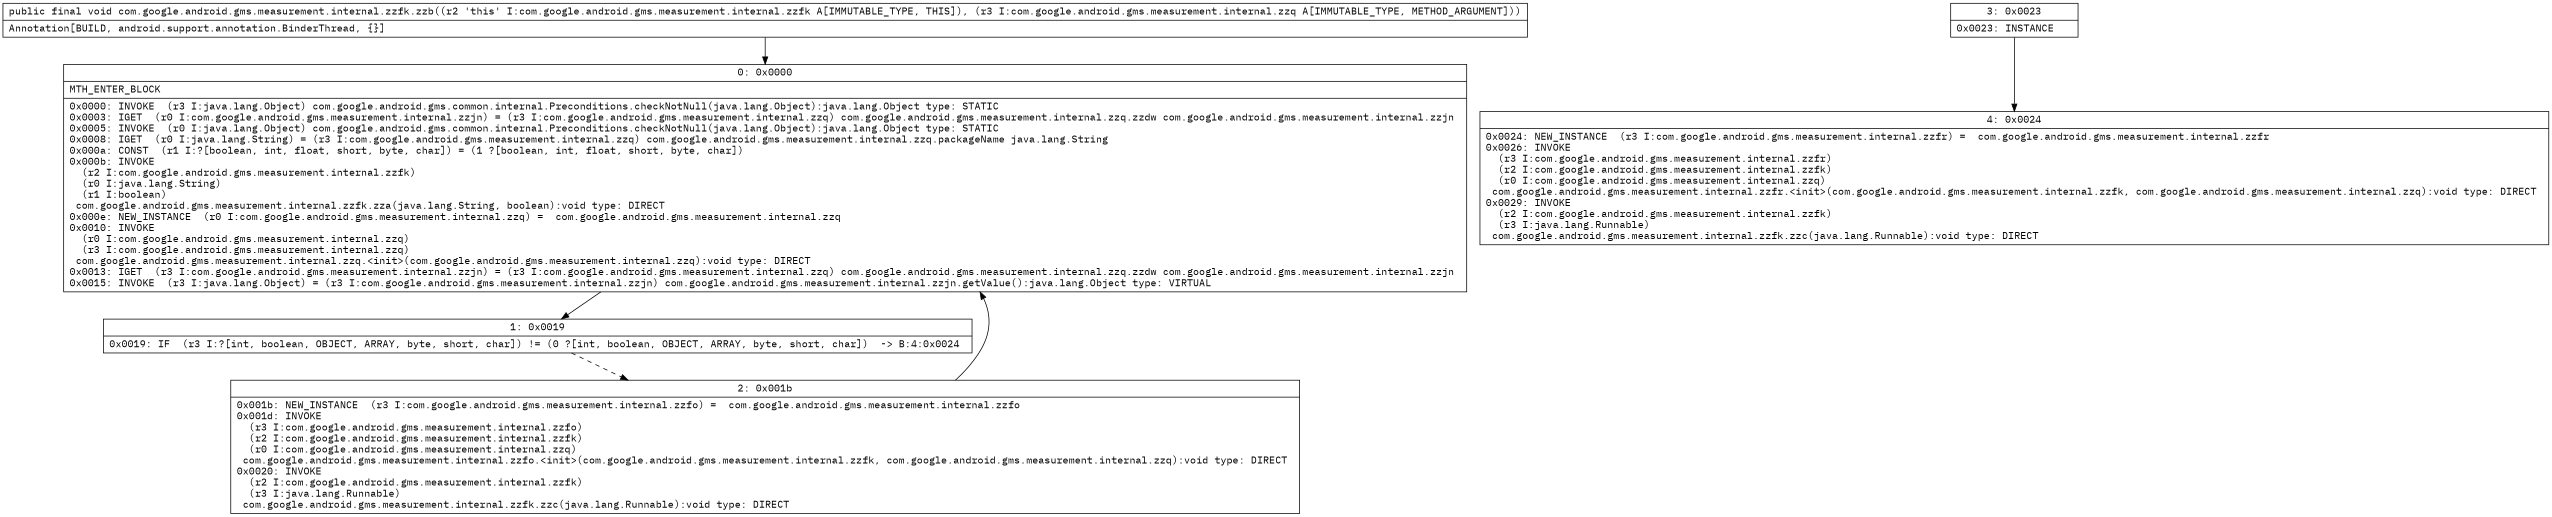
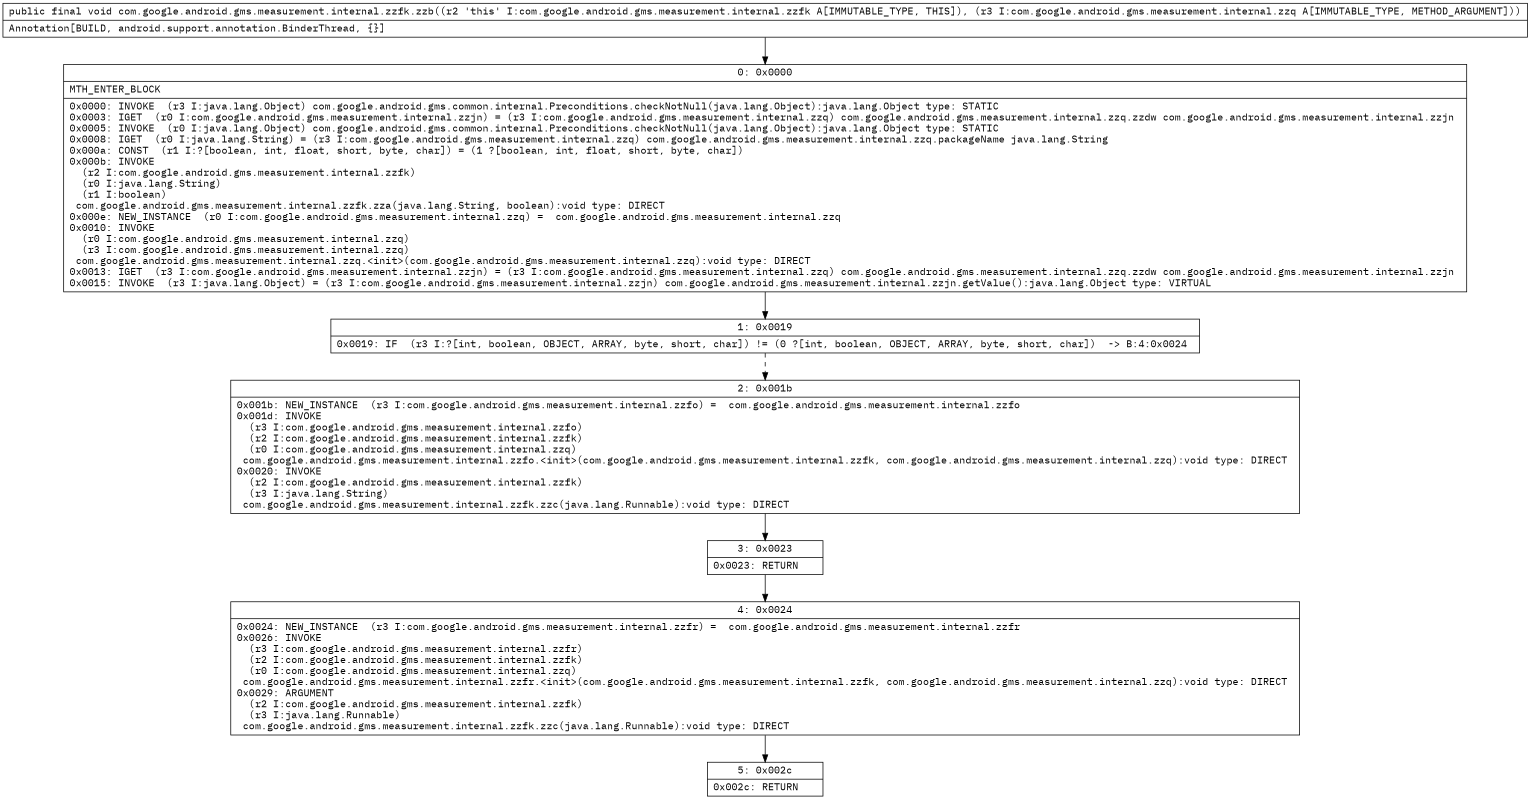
node "3: 0x0023": text "0x0023: INSTANCE" -> "0x0023: RETURN"
node "4: 0x0024": text "0x0029: INVOKE" -> "0x0029: ARGUMENT"
edge "2: 0x001b" -> "0: 0x0000": now "2: 0x001b" -> "3: 0x0023"
node "2: 0x001b": text "(r3 I:java.lang.Runnable)" -> "(r3 I:java.lang.String)"
node "5: 0x002c": added
